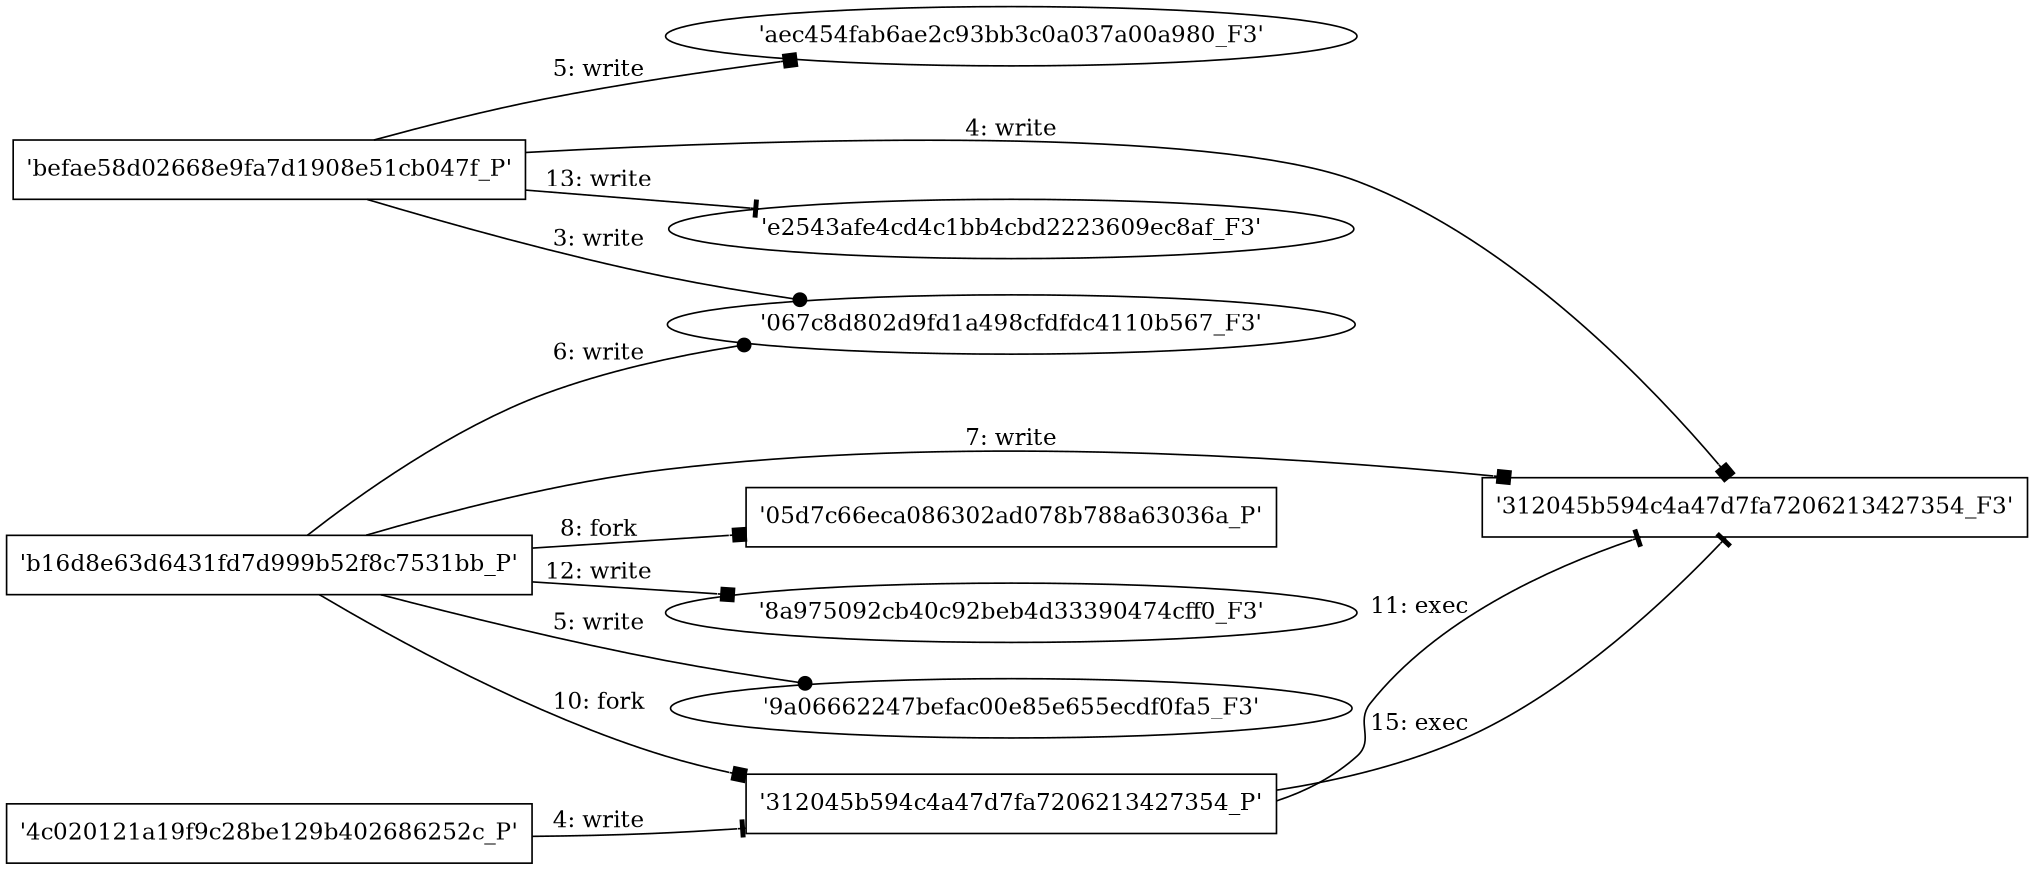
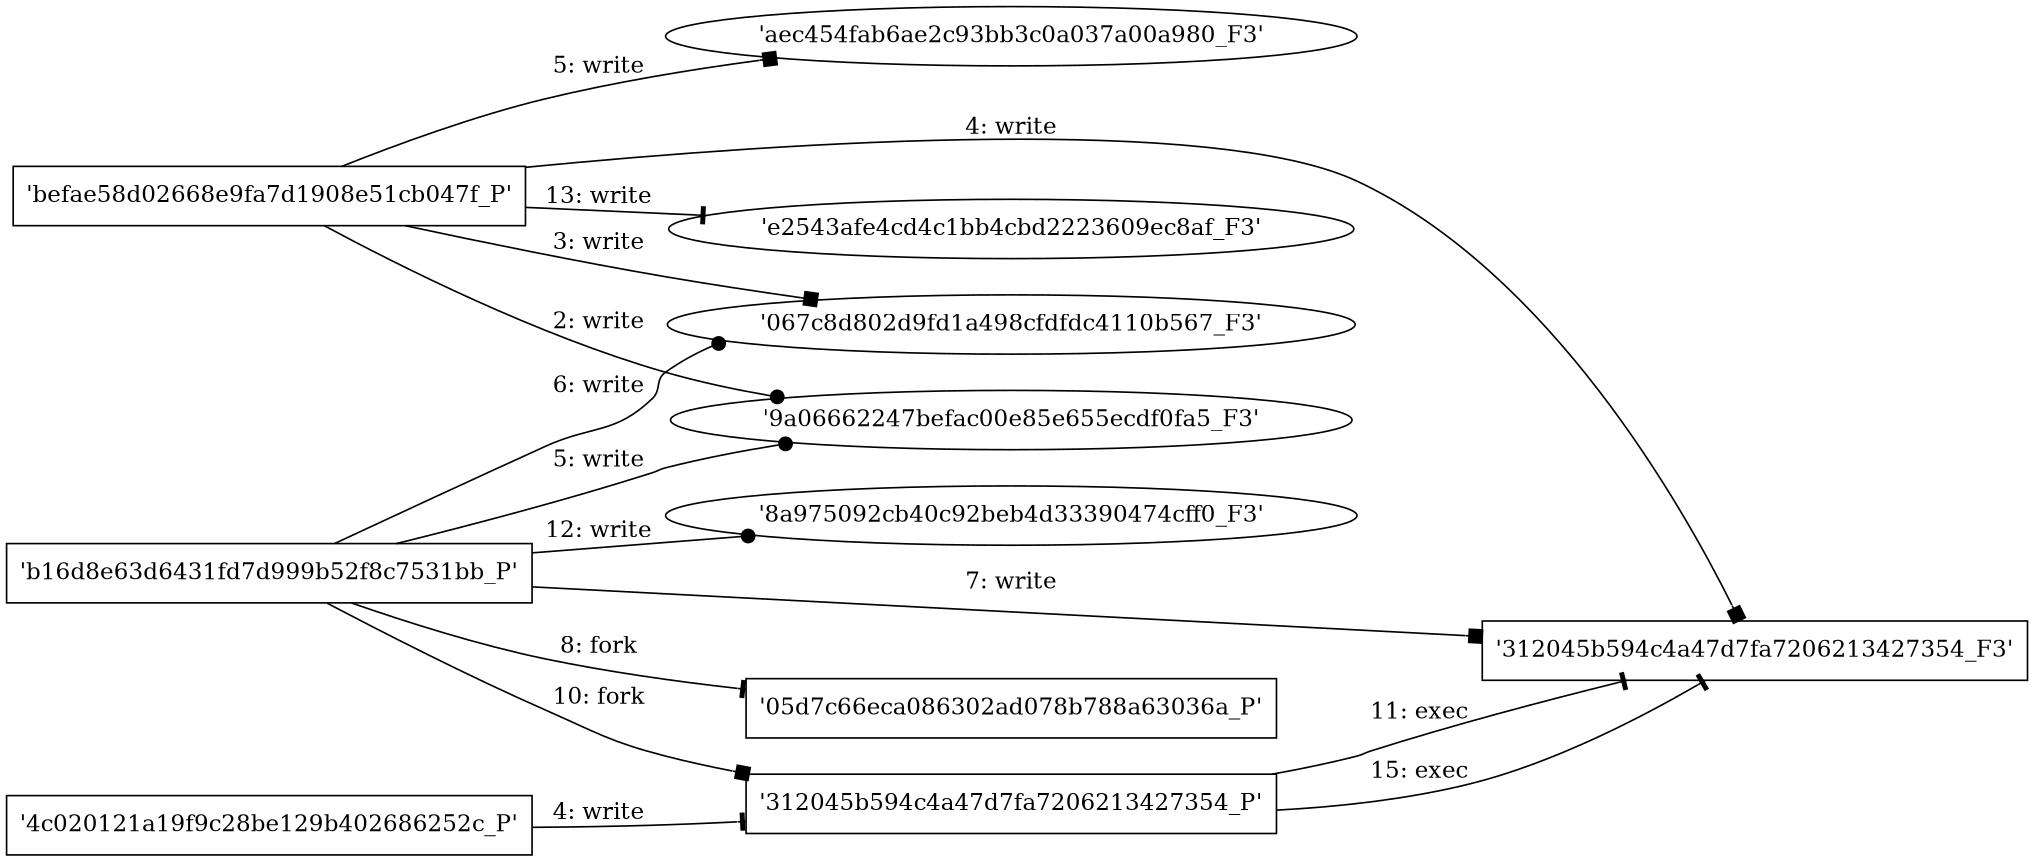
edge "'befae58d02668e9fa7d1908e51cb047f_P'" -> "'067c8d802d9fd1a498cfdfdc4110b567_F3'": arrowhead dot -> box
edge "'befae58d02668e9fa7d1908e51cb047f_P'" -> "'9a06662247befac00e85e655ecdf0fa5_F3'": added, label "2: write"
edge "'b16d8e63d6431fd7d999b52f8c7531bb_P'" -> "'05d7c66eca086302ad078b788a63036a_P'": arrowhead box -> tee
edge "'b16d8e63d6431fd7d999b52f8c7531bb_P'" -> "'8a975092cb40c92beb4d33390474cff0_F3'": arrowhead box -> dot
